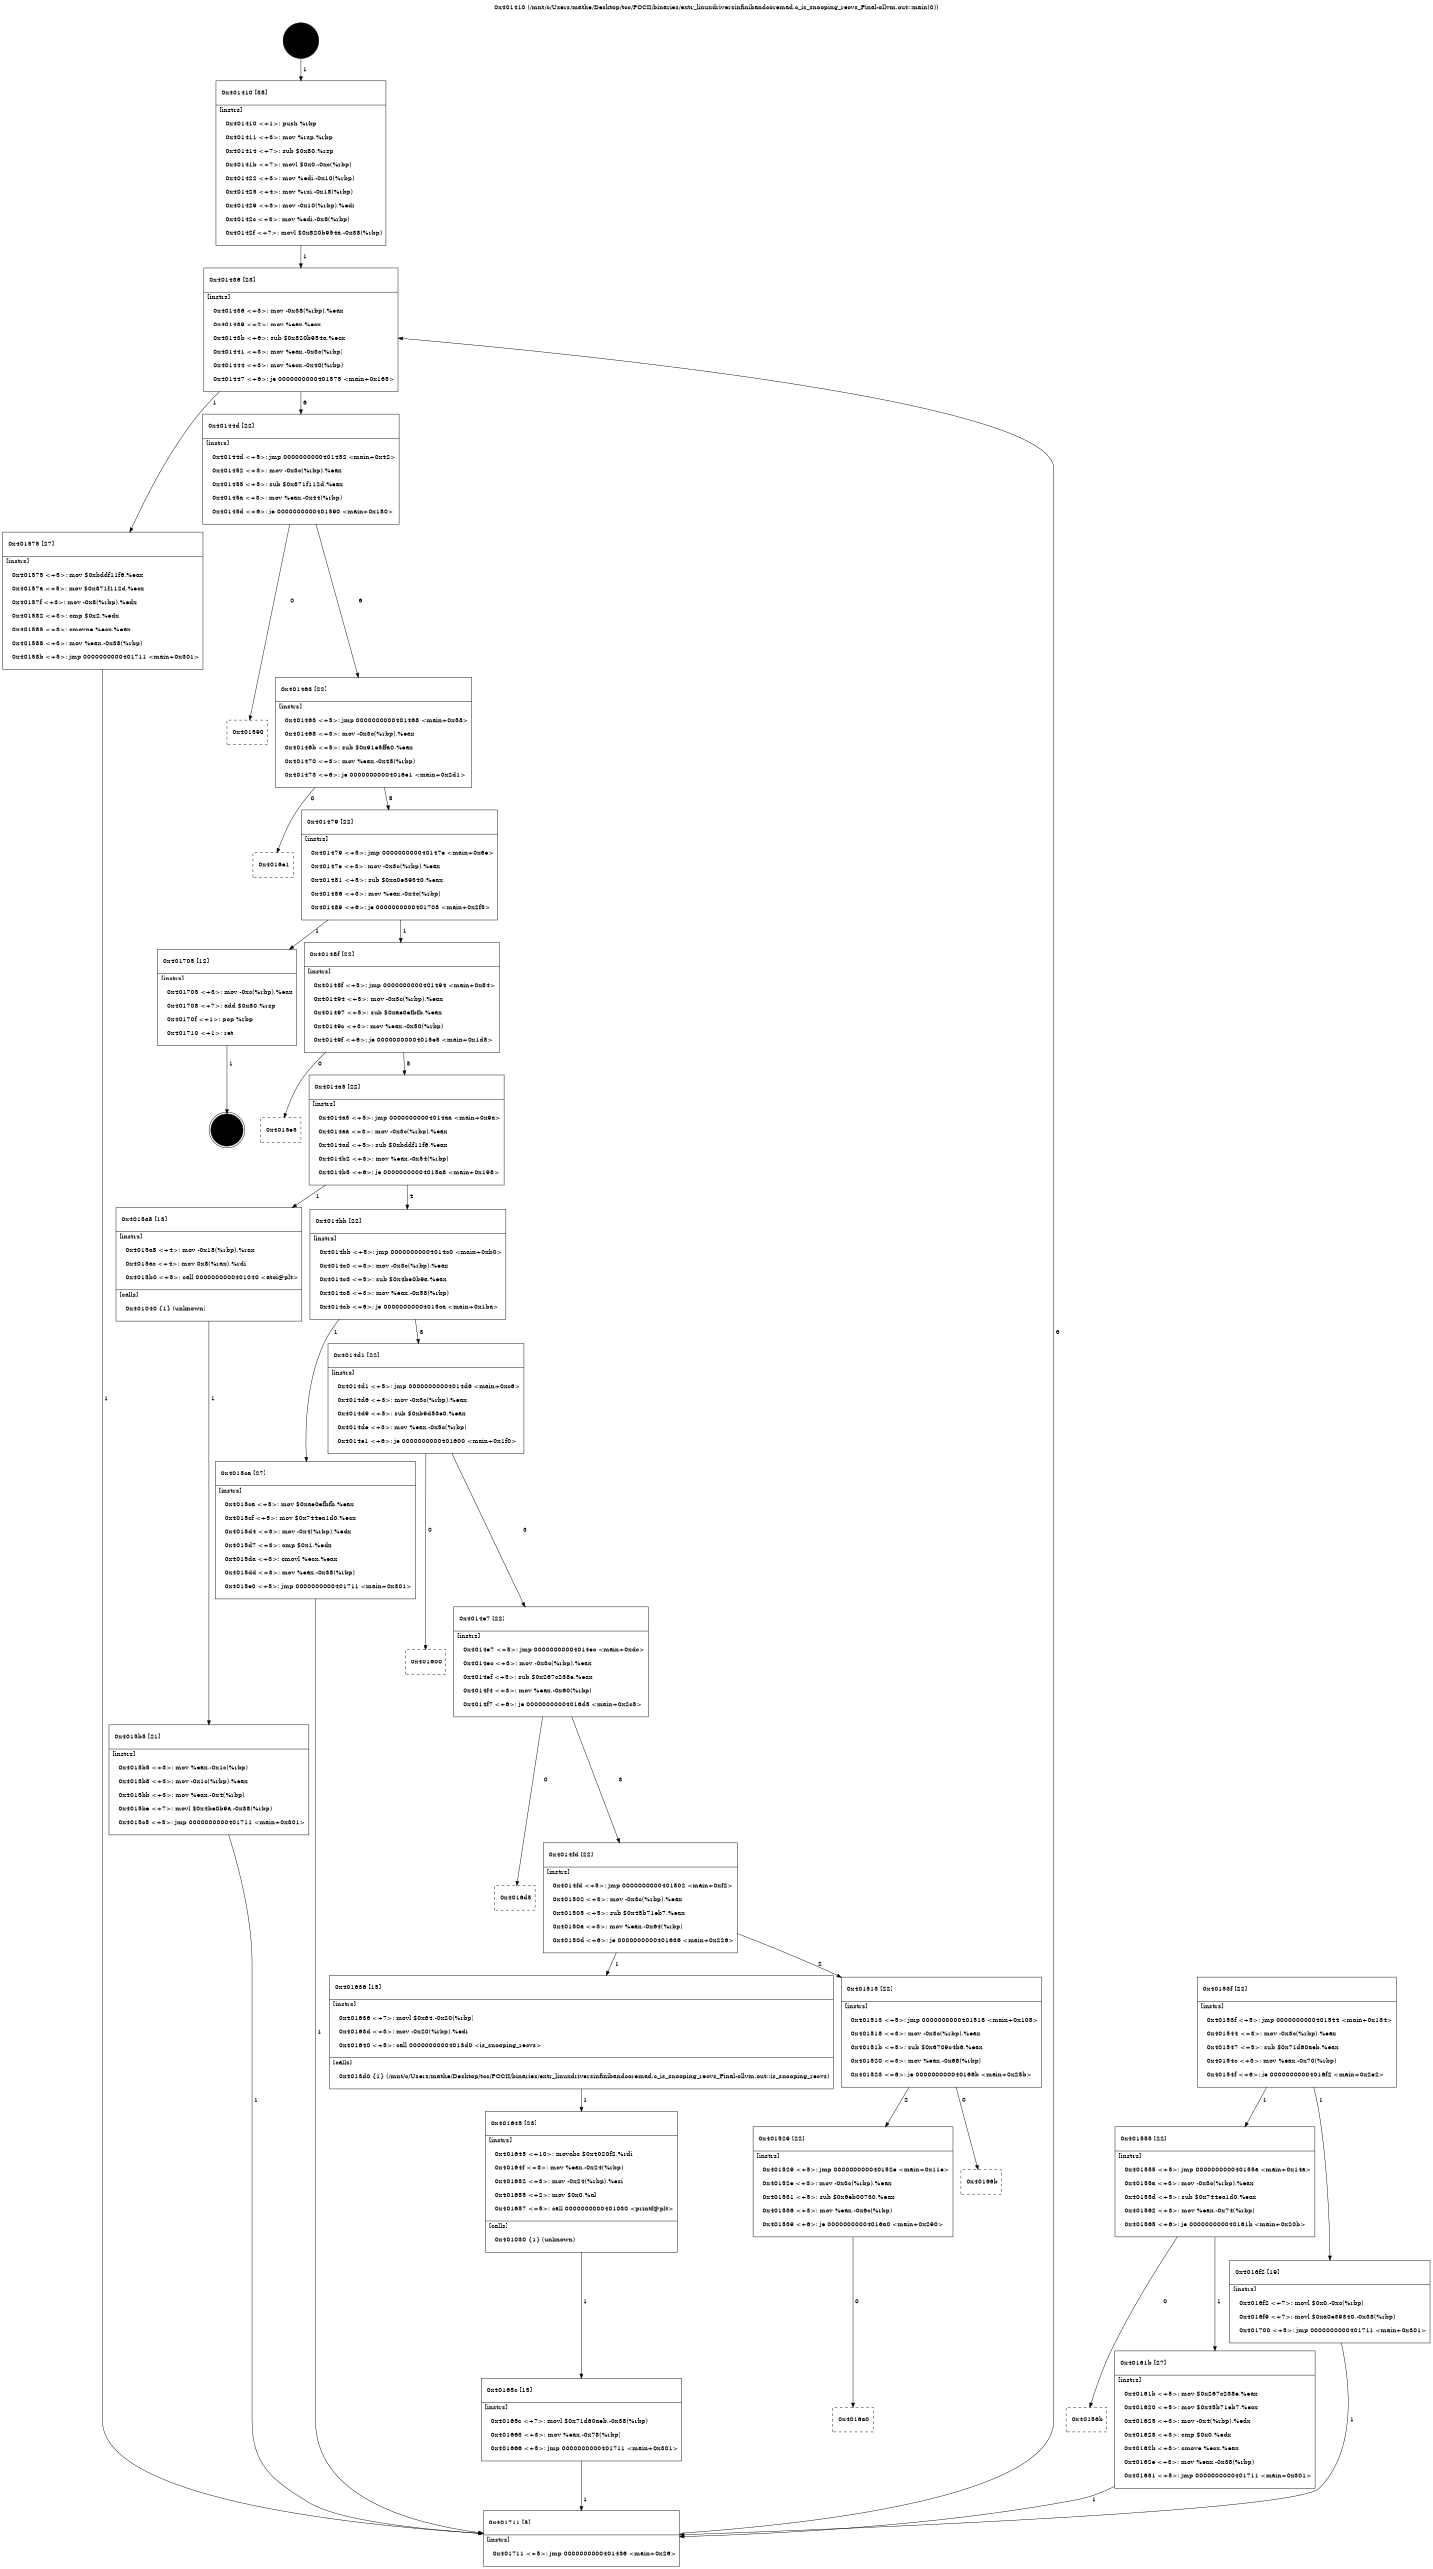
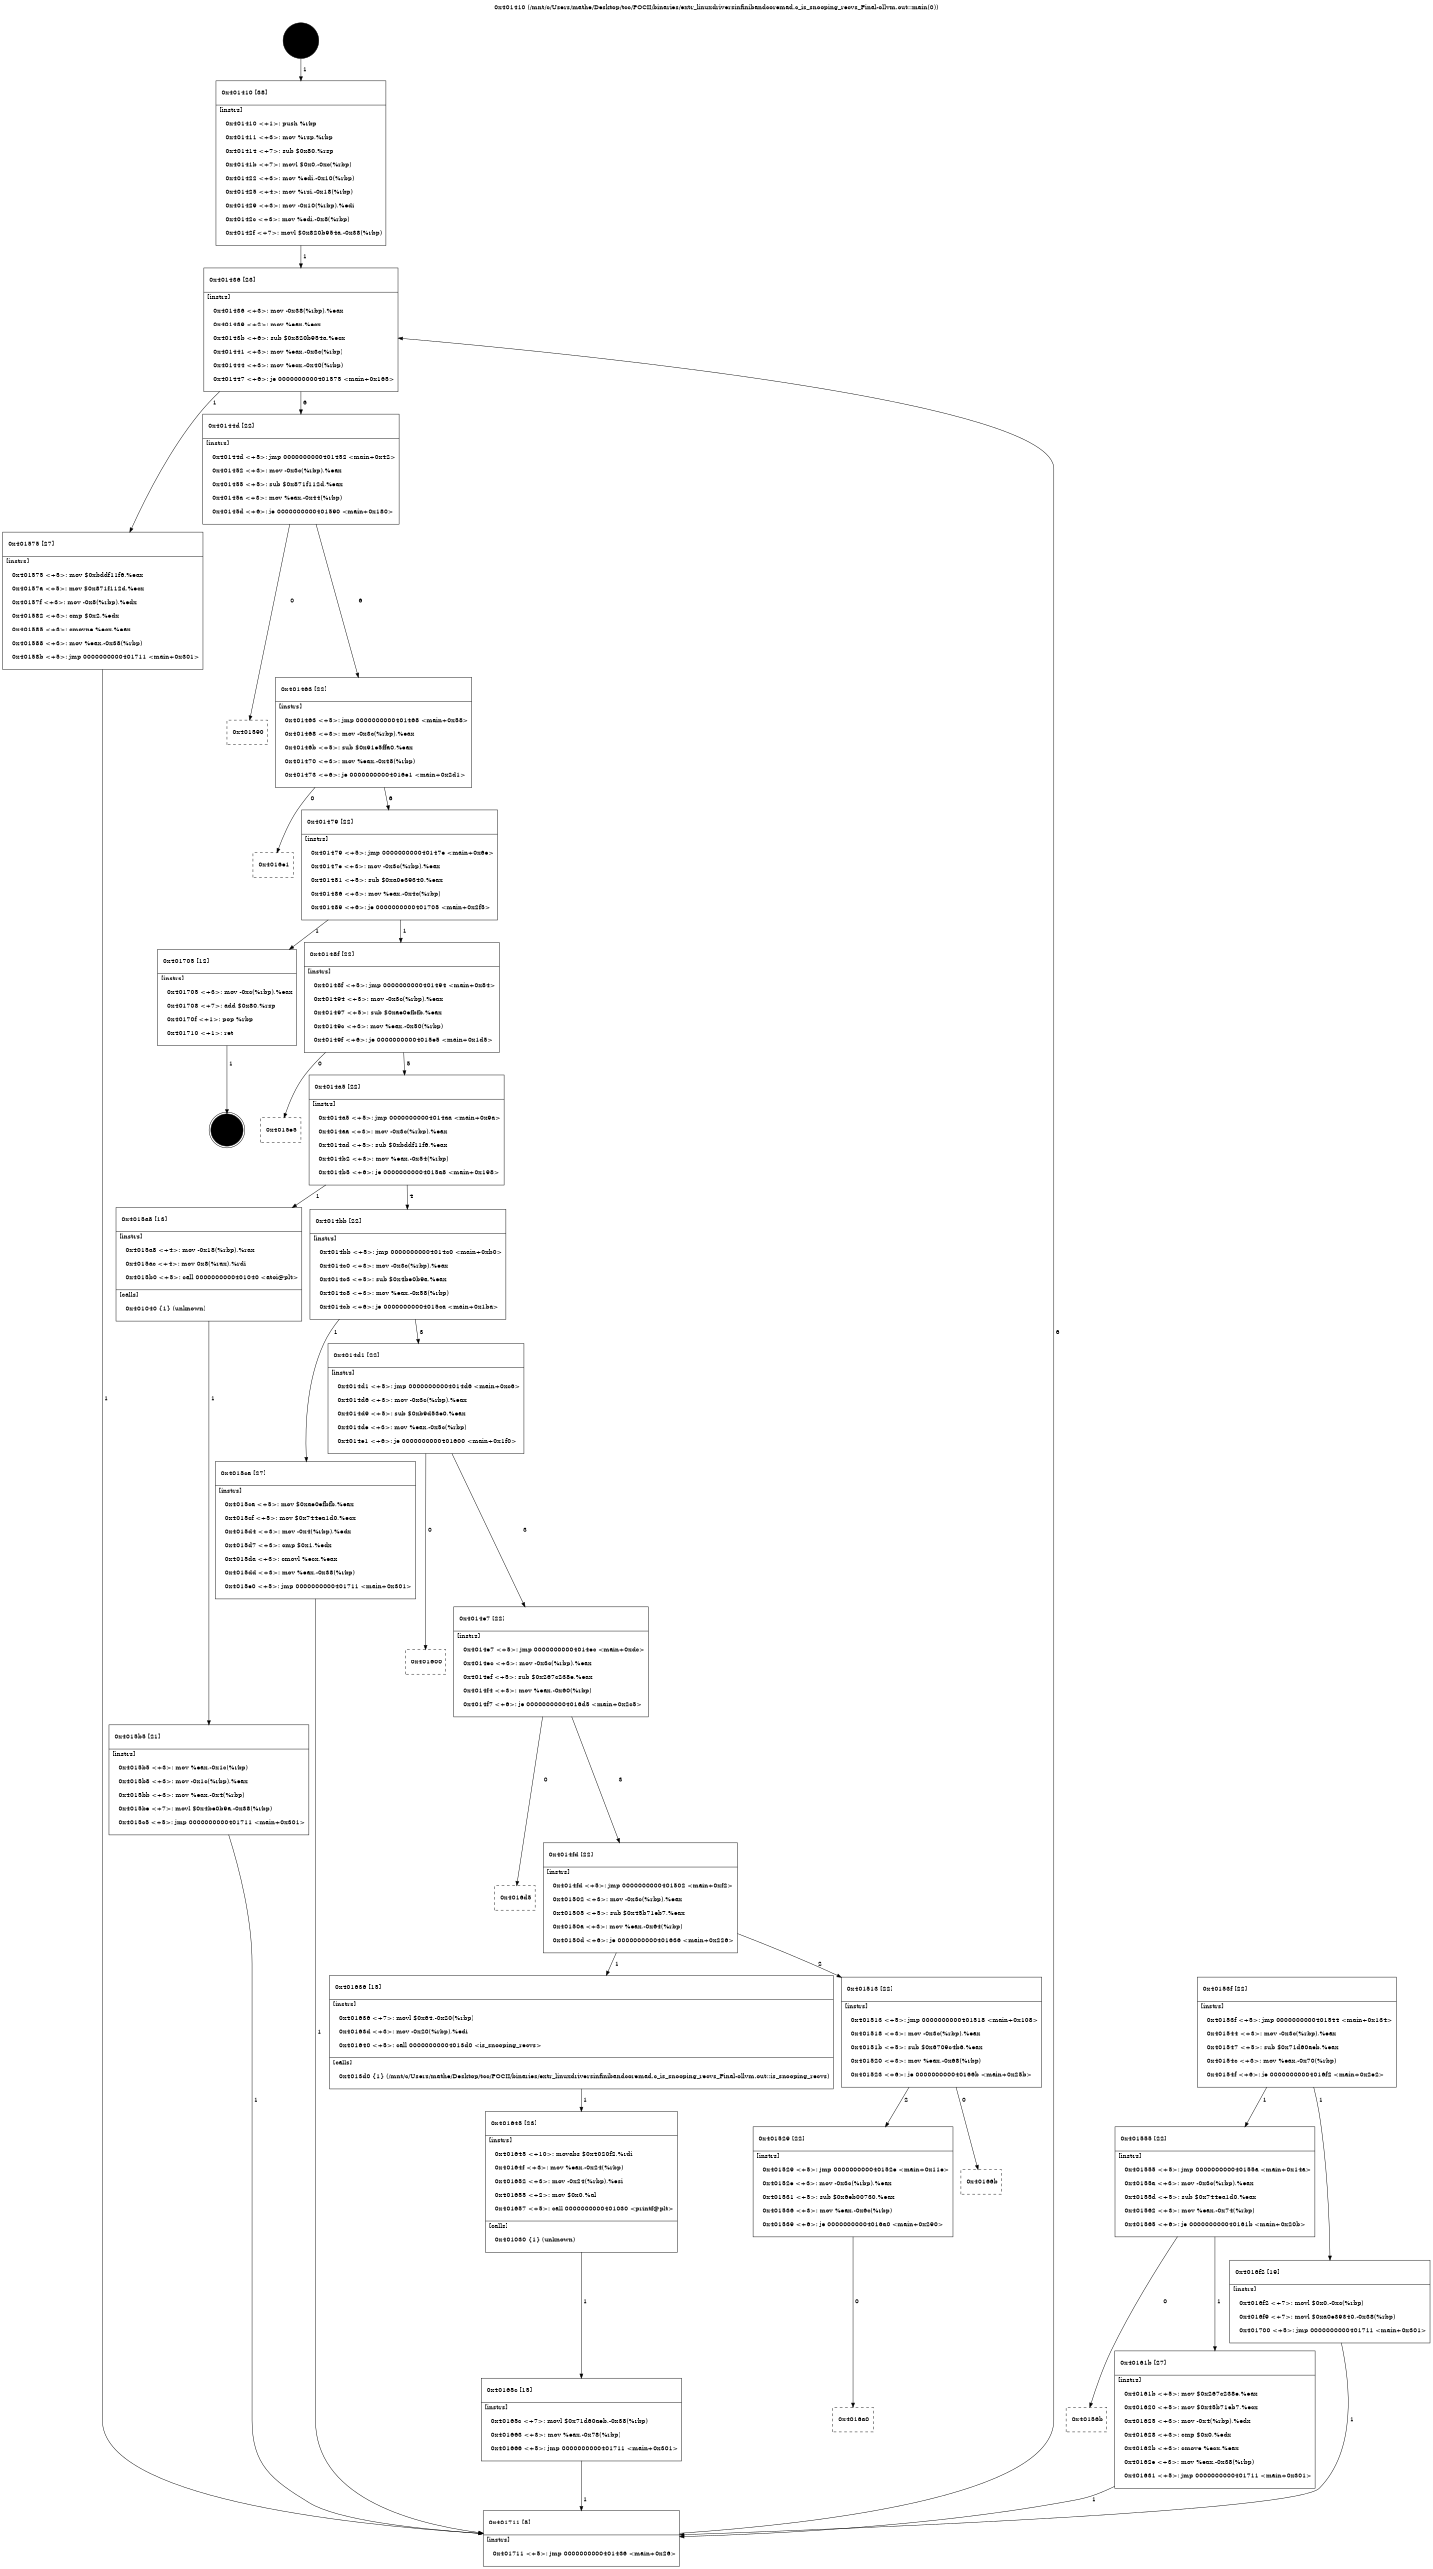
edge "0x401463 [22]" -> "0x401479 [22]": label " 5" -> " 6"
